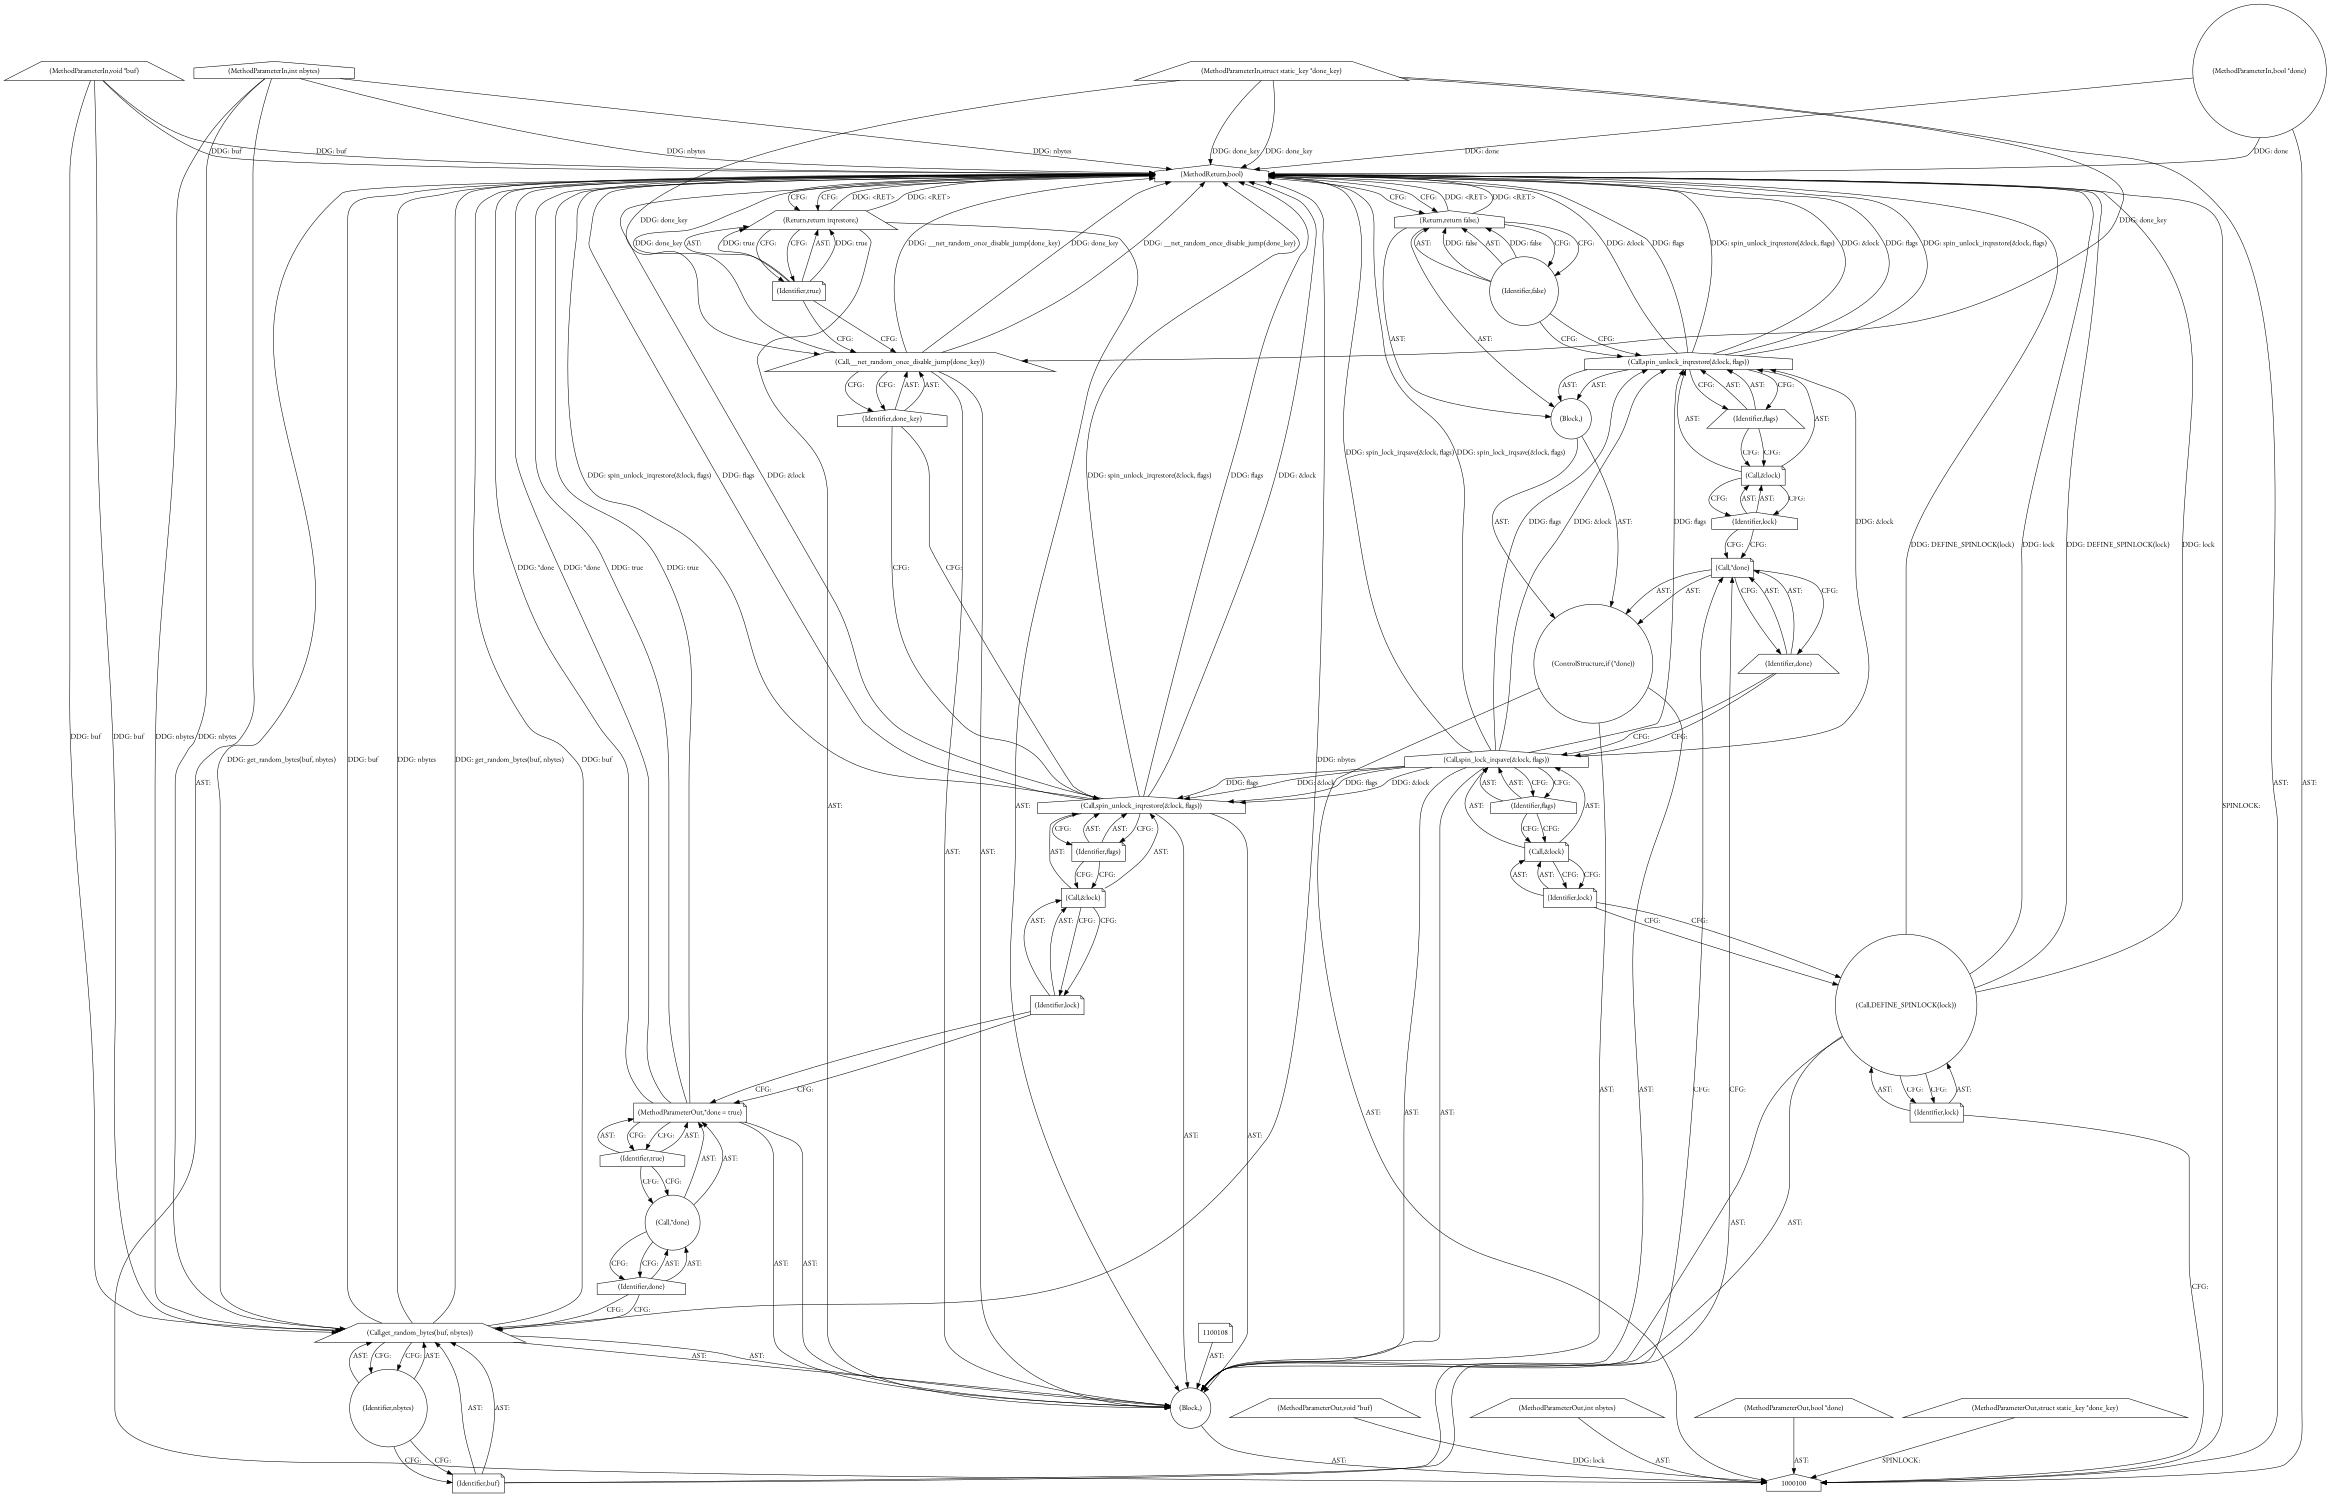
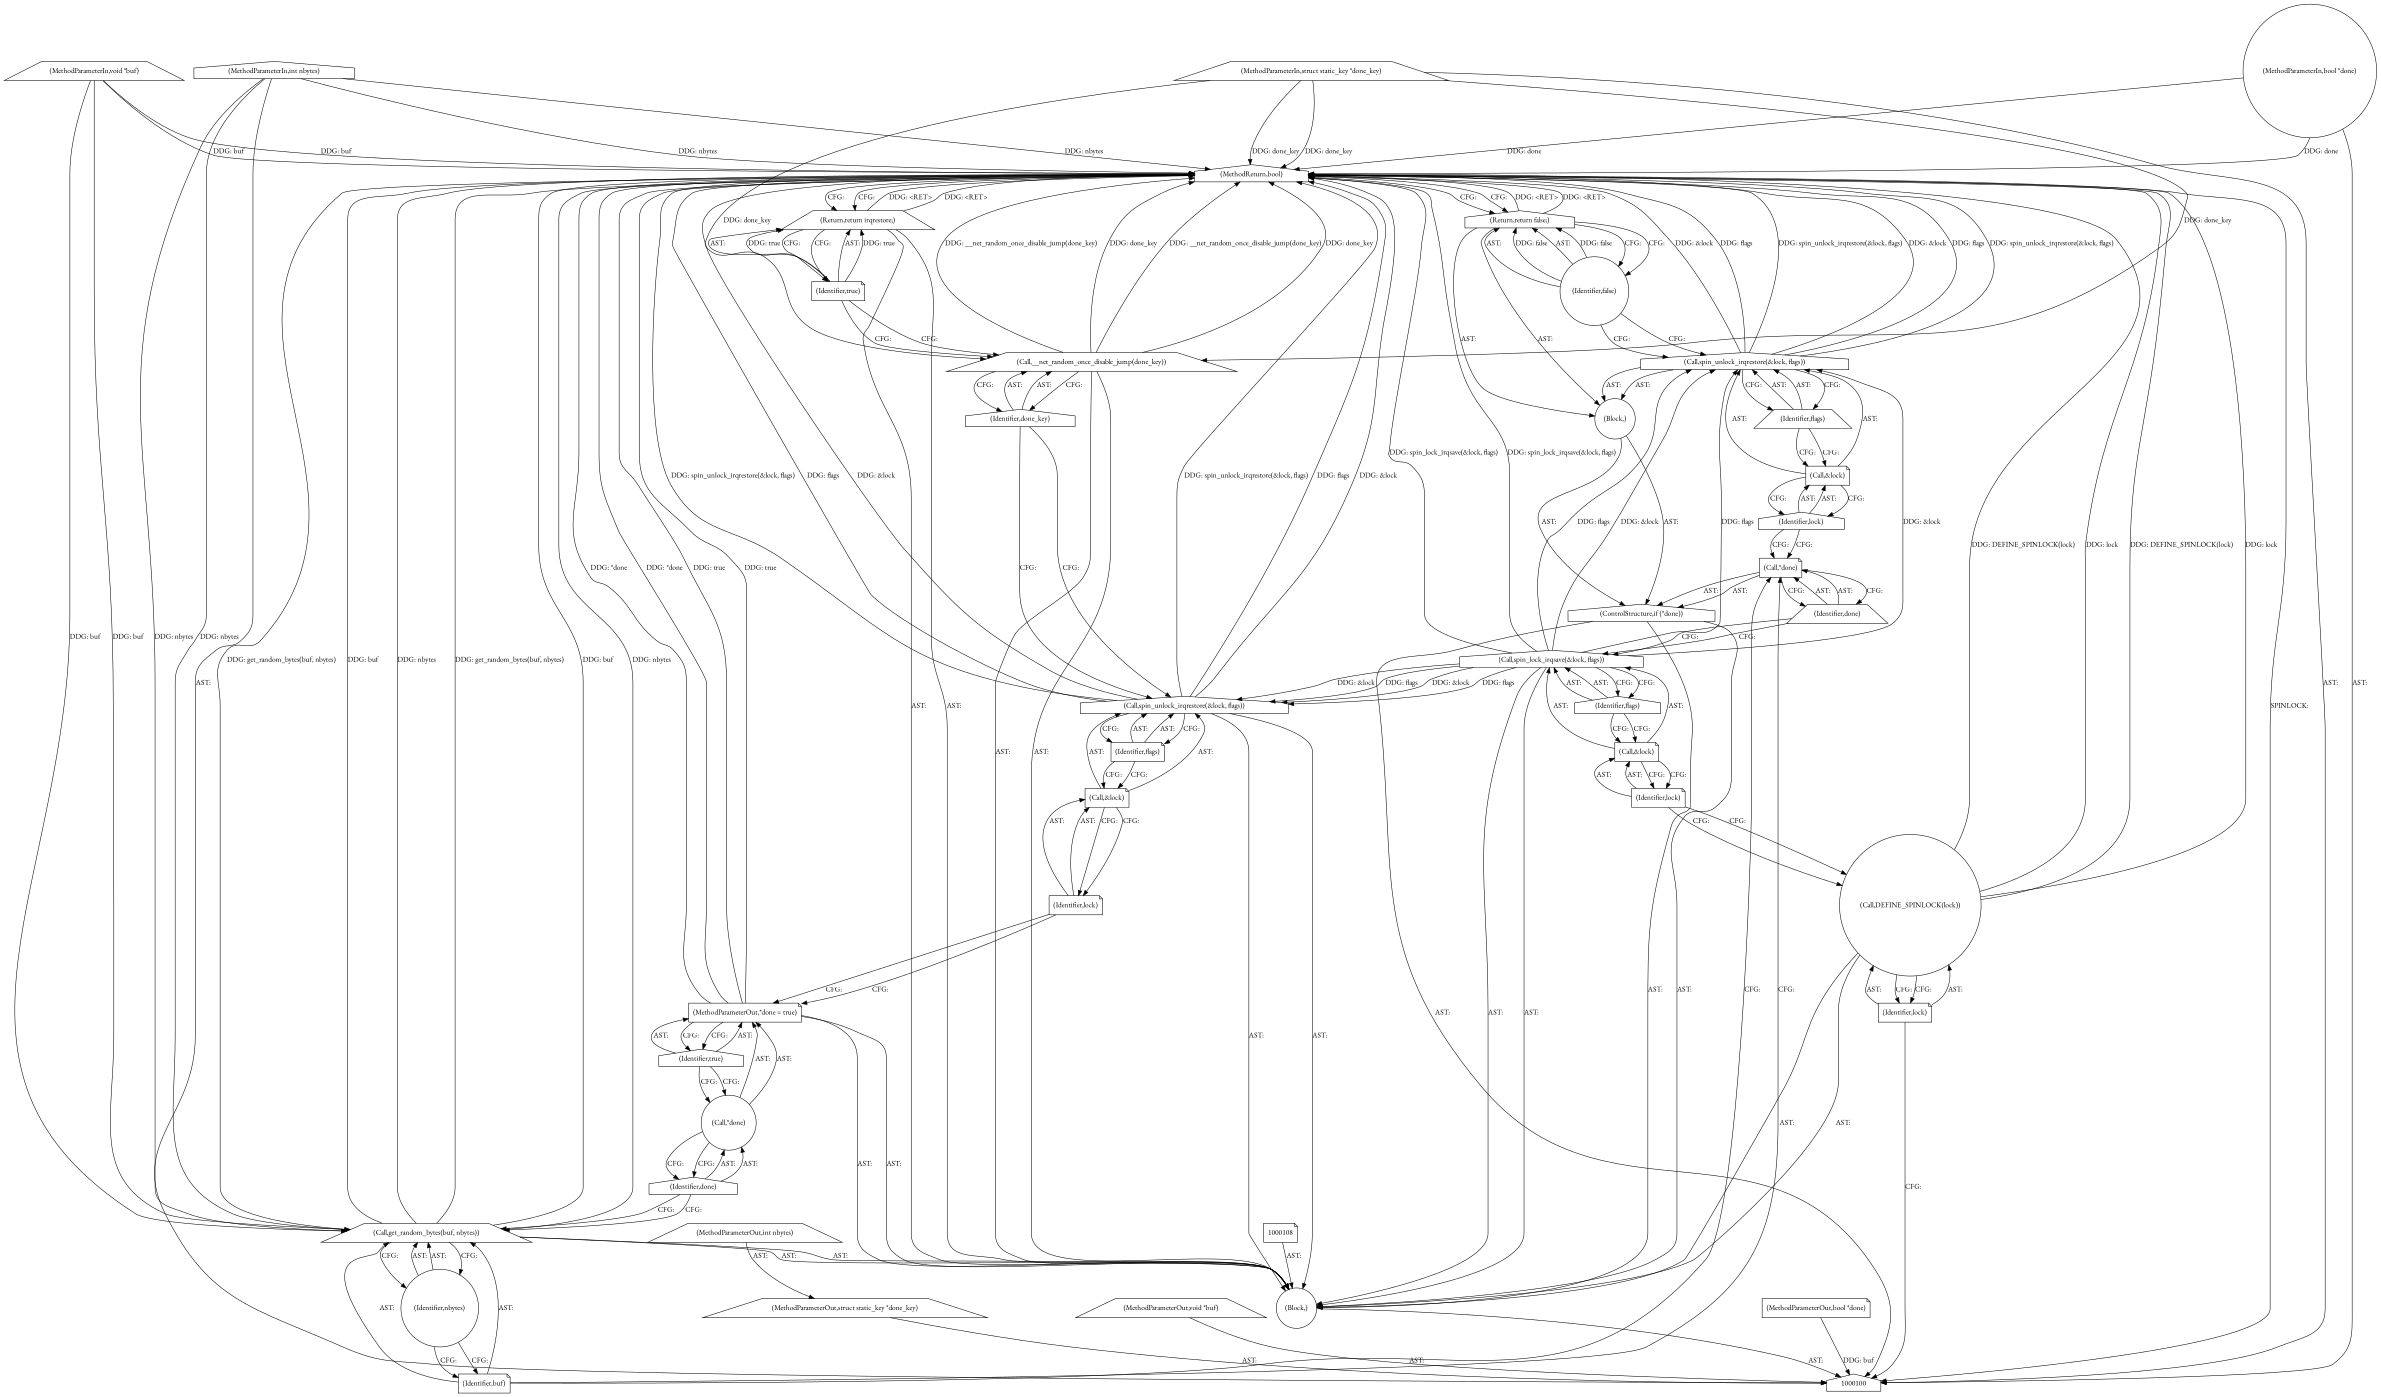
node "(ControlStructure,if (*done))": shape circle -> house
node "1100108": label "1100108" -> "1000108"
node "(MethodParameterOut,bool *done)": shape trapezium -> note
edge "(MethodParameterOut,void *buf)" -> "1000100": label "DDG: lock" -> "AST: "
edge "(MethodParameterOut,bool *done)" -> "1000100": label "AST: " -> "DDG: buf"
edge "(MethodParameterOut,struct static_key *done_key)" -> "1000100": label "SPINLOCK: " -> "AST: "
edge "(MethodParameterOut,int nbytes)" -> "1000100": now "(MethodParameterOut,int nbytes)" -> "(MethodParameterOut,struct static_key *done_key)"
